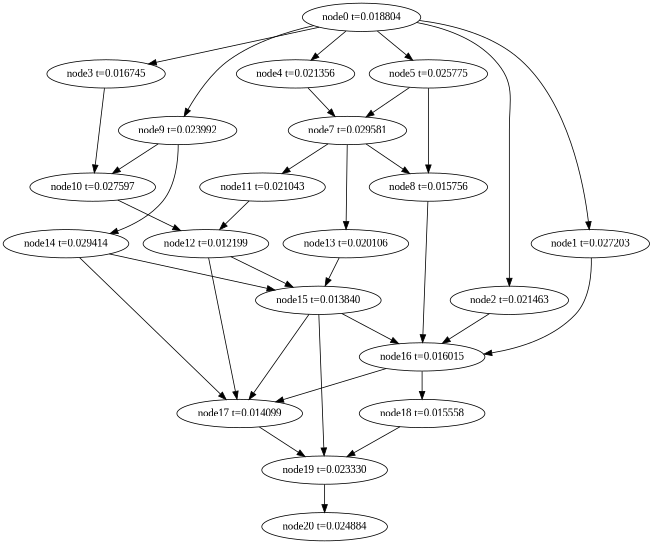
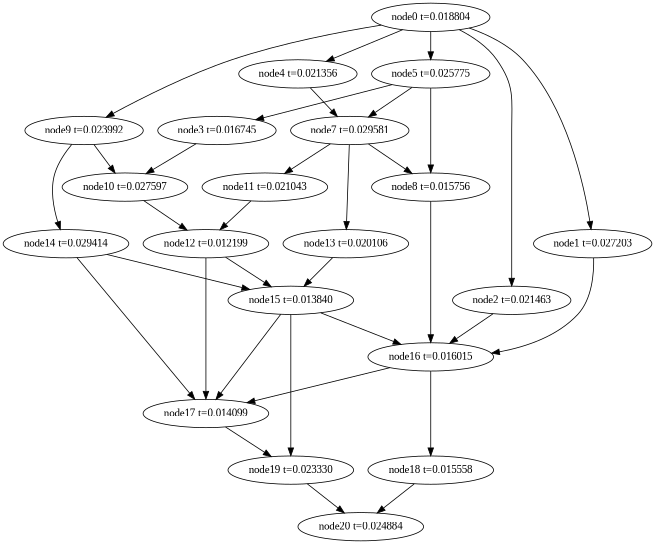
edge "node0 t=0.018804" -> "node3 t=0.016745": now "node5 t=0.025775" -> "node3 t=0.016745"
edge "node18 t=0.015558" -> "node19 t=0.023330": now "node18 t=0.015558" -> "node20 t=0.024884"
